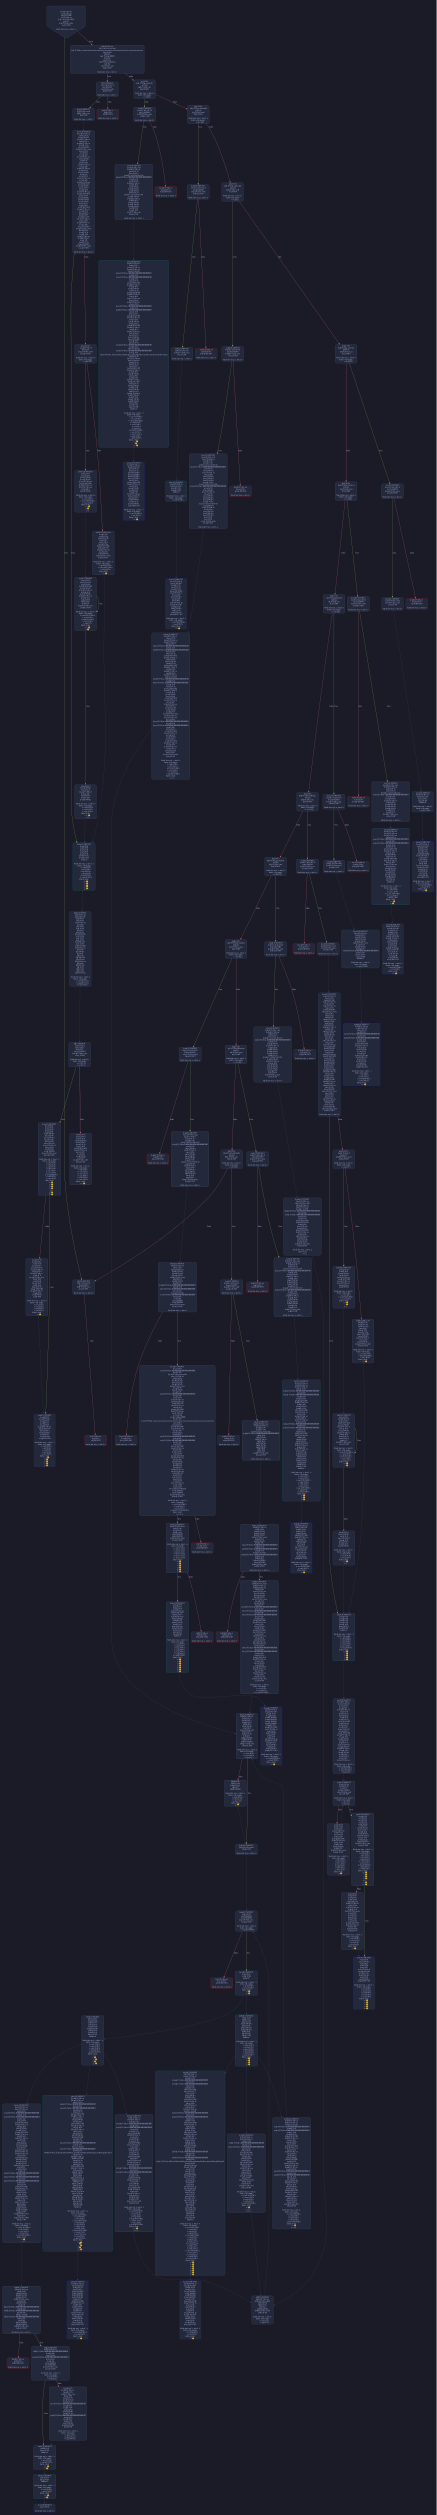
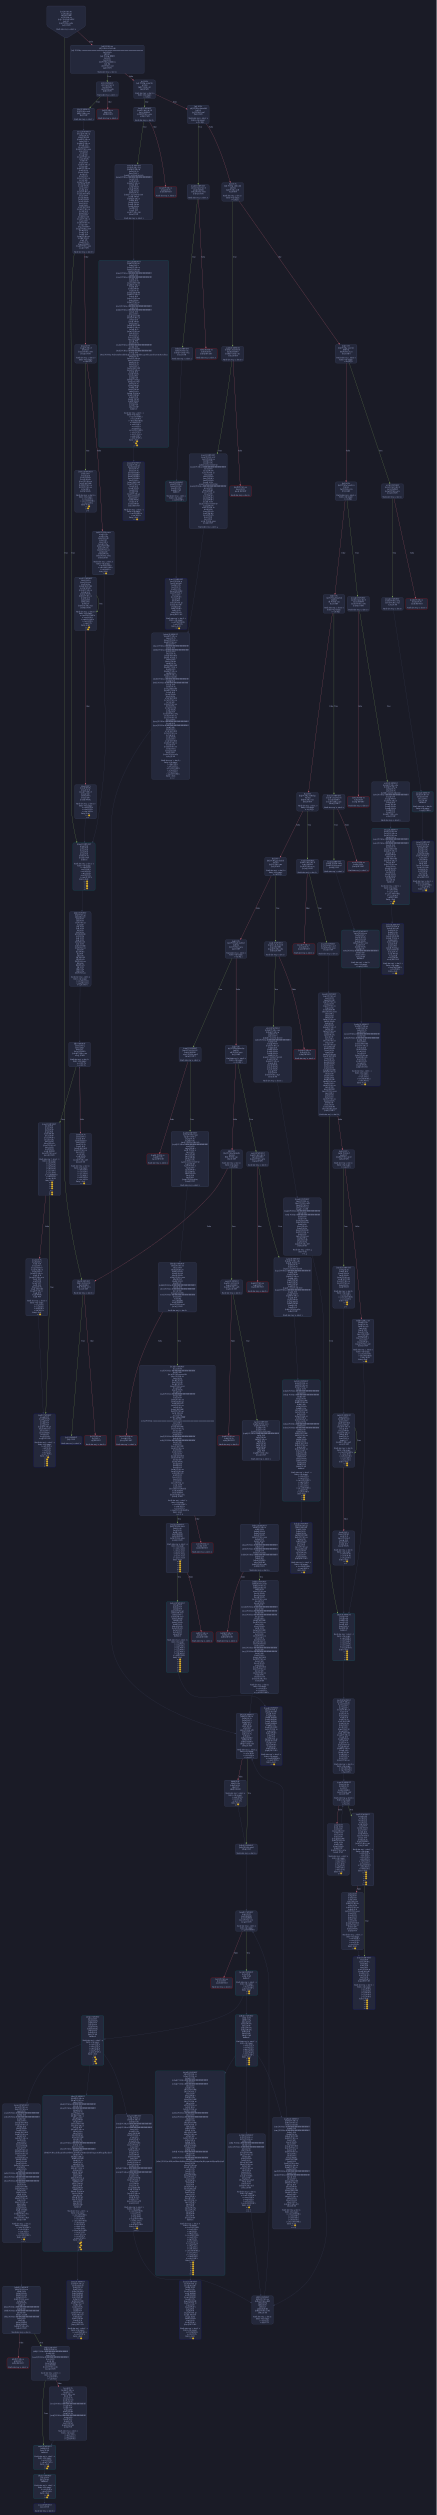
node "[c5] JUMPDEST [c6] STOP Stack size req: 0, sizeΔ: 0": added
